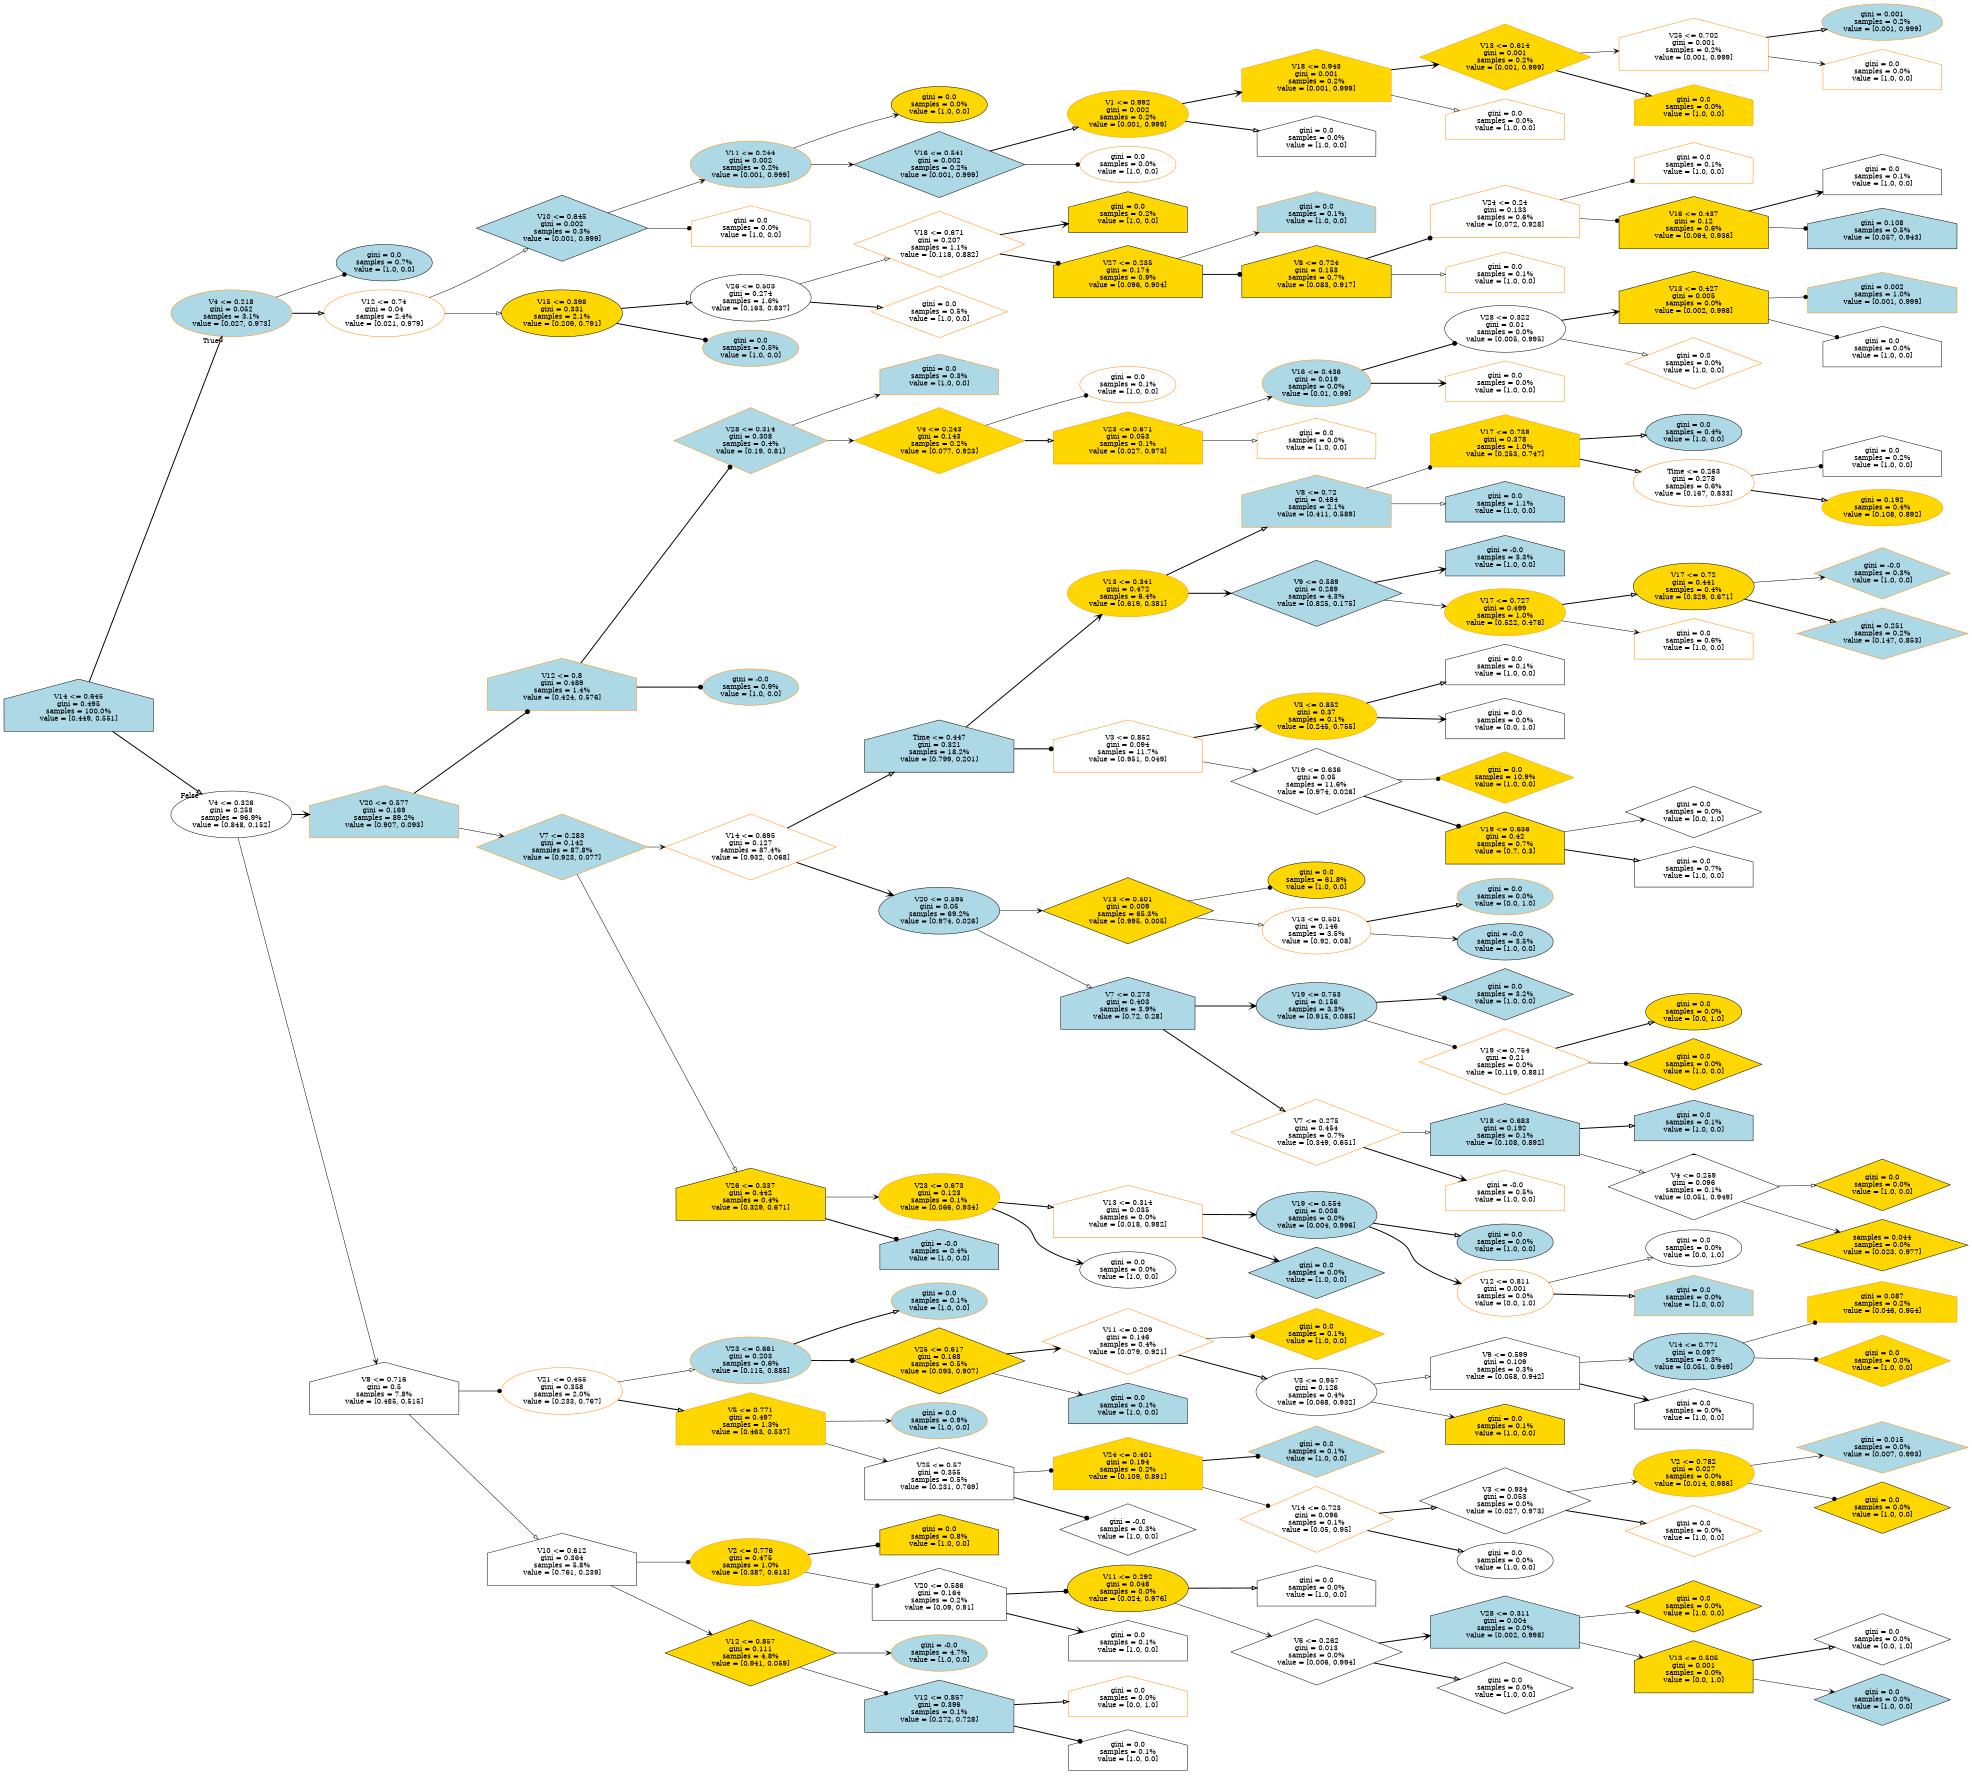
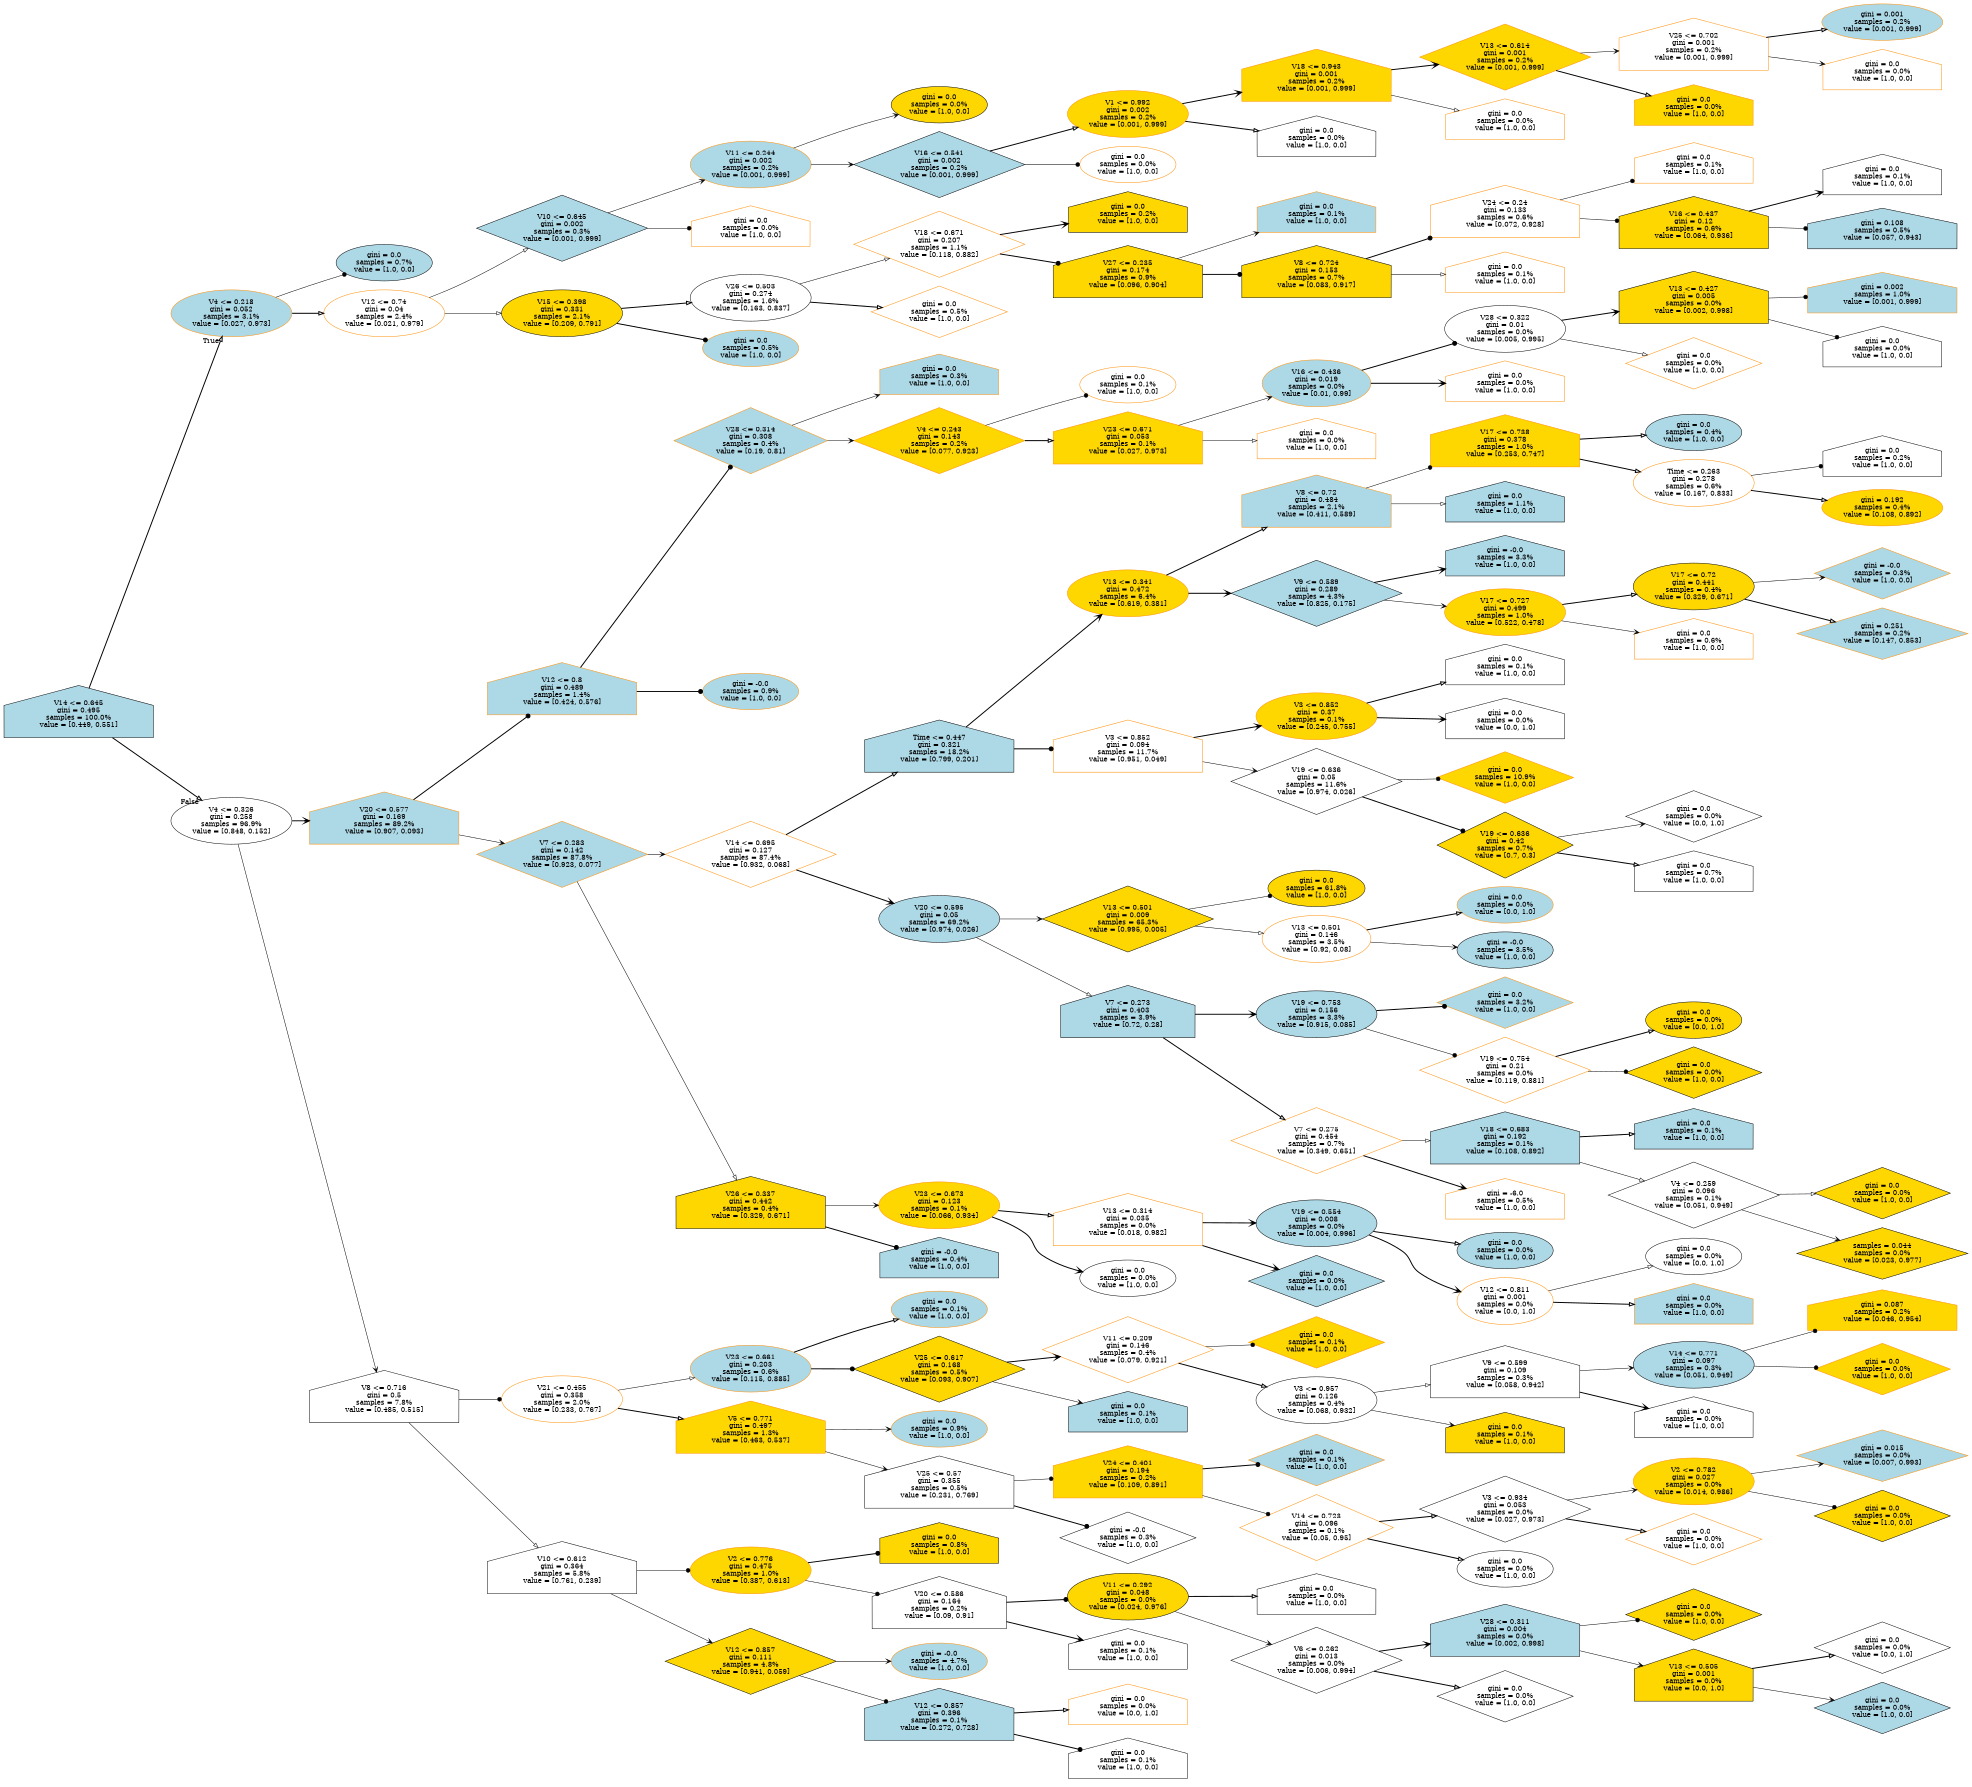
node "V19 <= 0.636 gini = 0.42 samples = 0.7% value = [0.7, 0.3]": shape house -> diamond
node "gini = 0.0 samples = 3.2% value = [1.0, 0.0]": color black -> darkorange
node "gini = -0.0 samples = 0.5% value = [1.0, 0.0]": label "gini = -0.0 samples = 0.5% value = [1.0, 0.0]" -> "gini = -6.0 samples = 0.5% value = [1.0, 0.0]"
